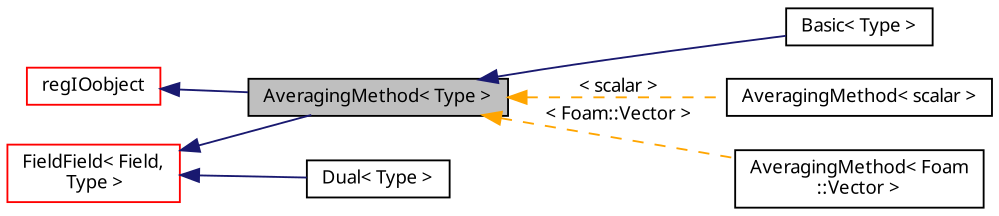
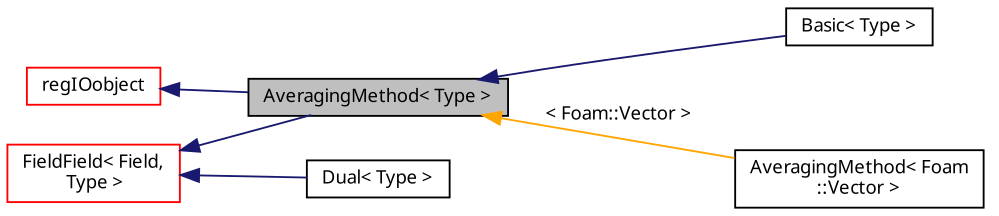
node "AveragingMethod< scalar >": removed
edge "AveragingMethod< Foam ::Vector >" -> "AveragingMethod< Type >": style dashed -> solid
